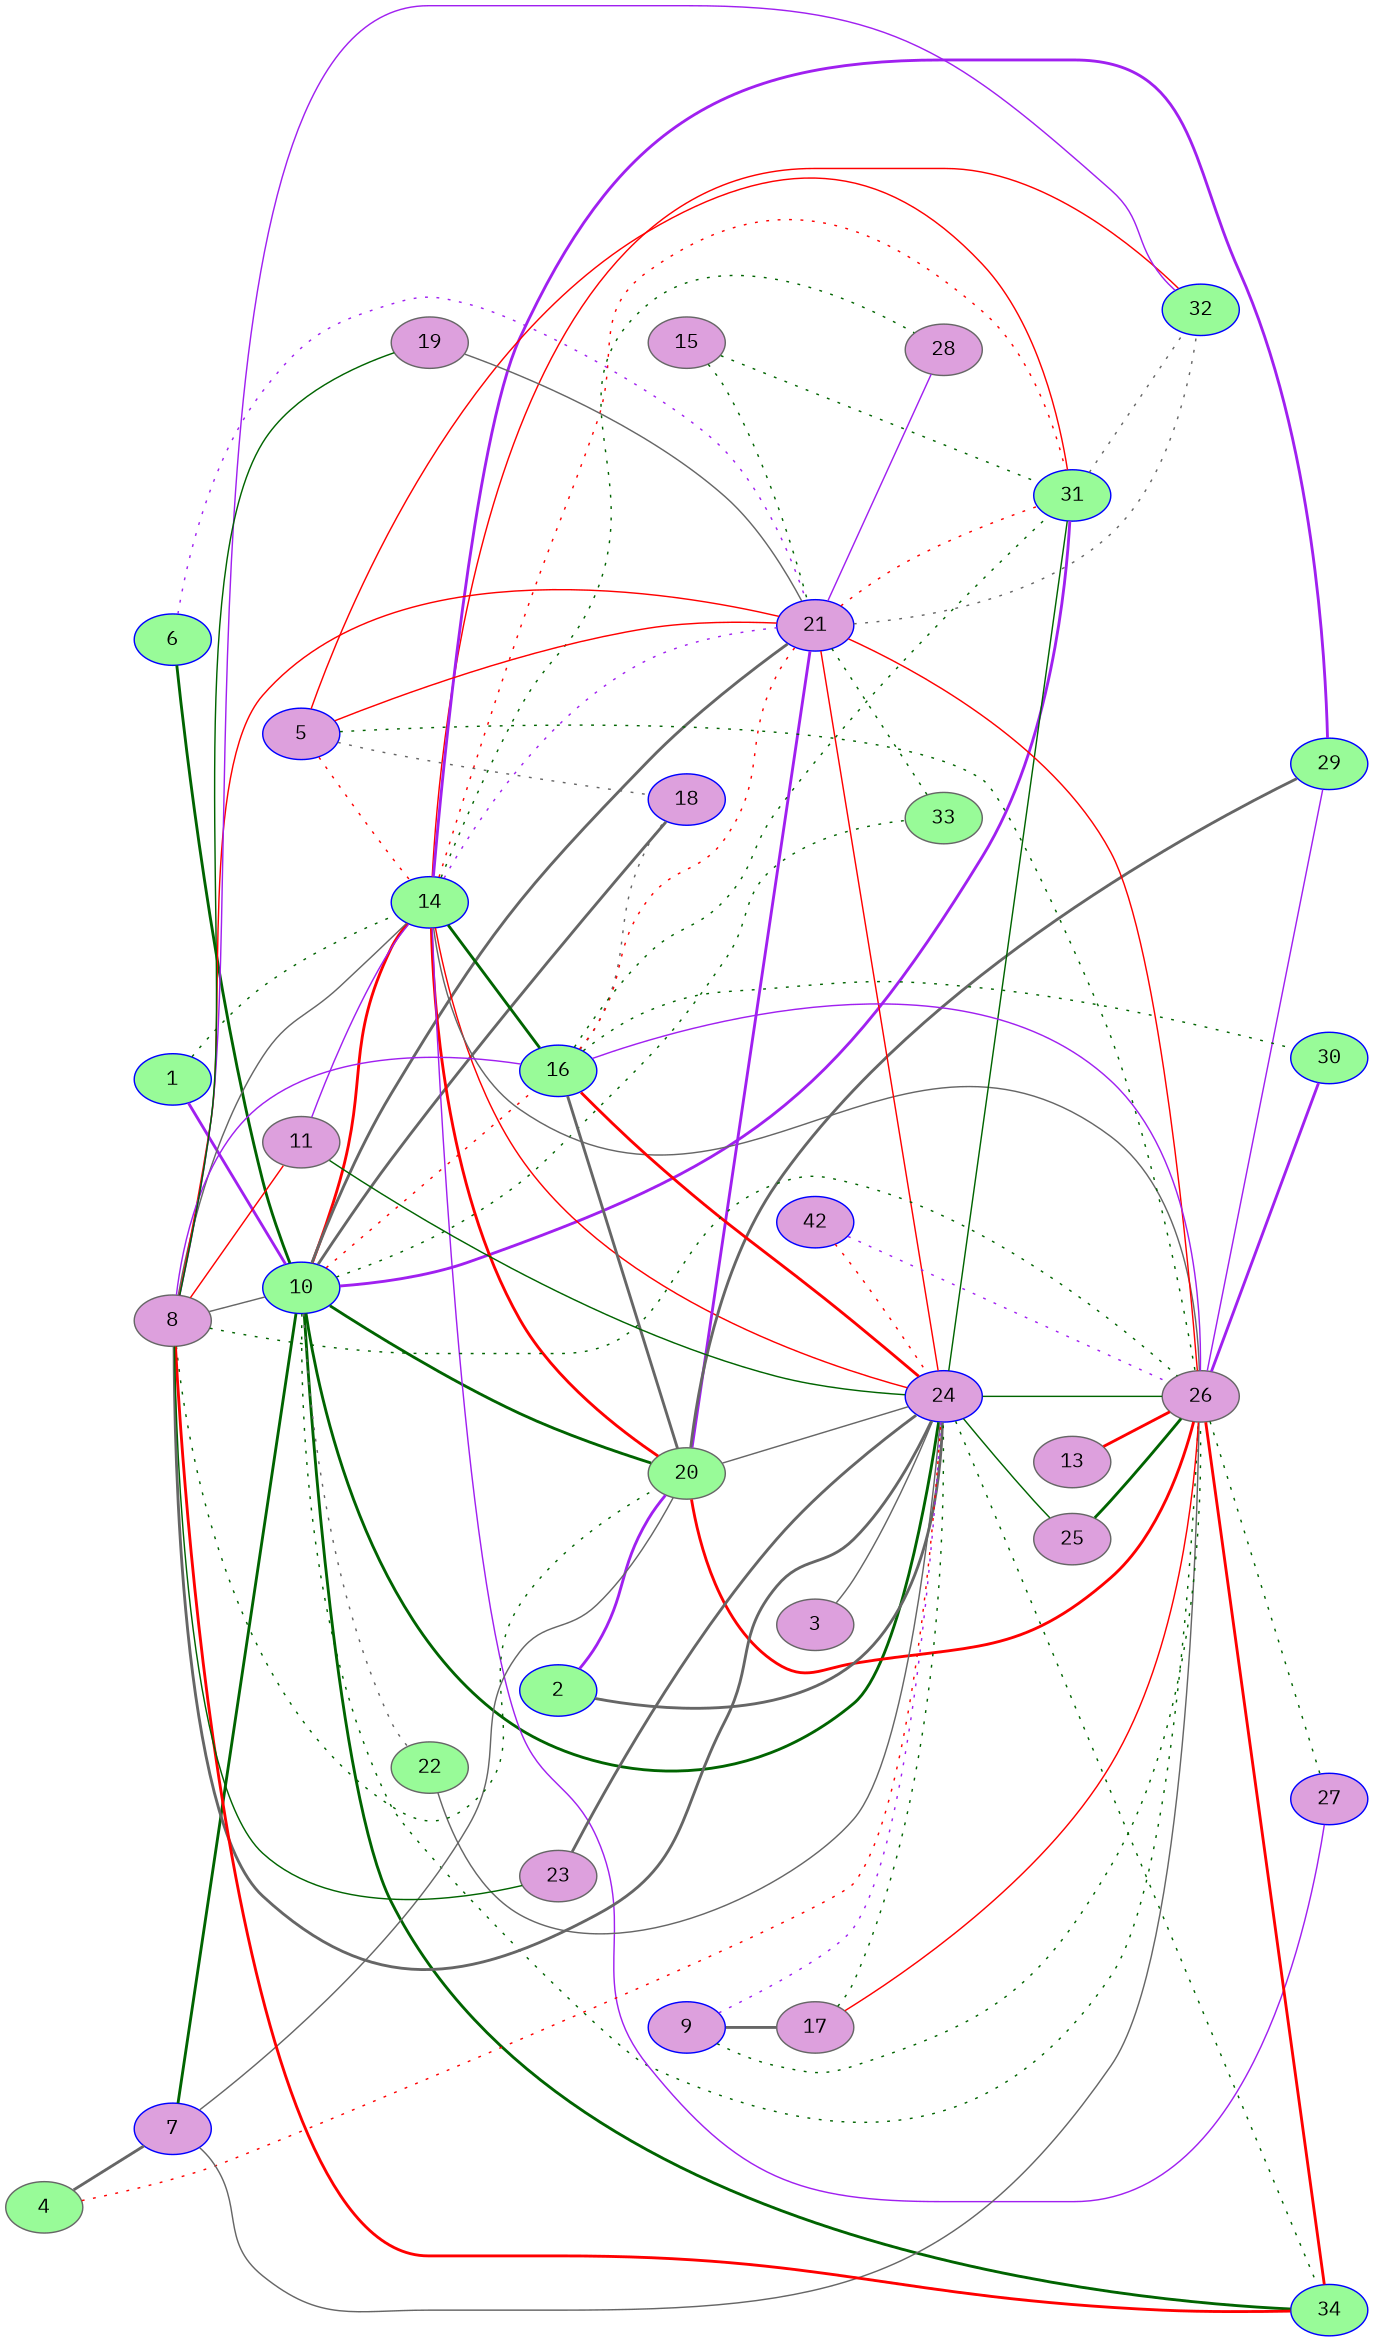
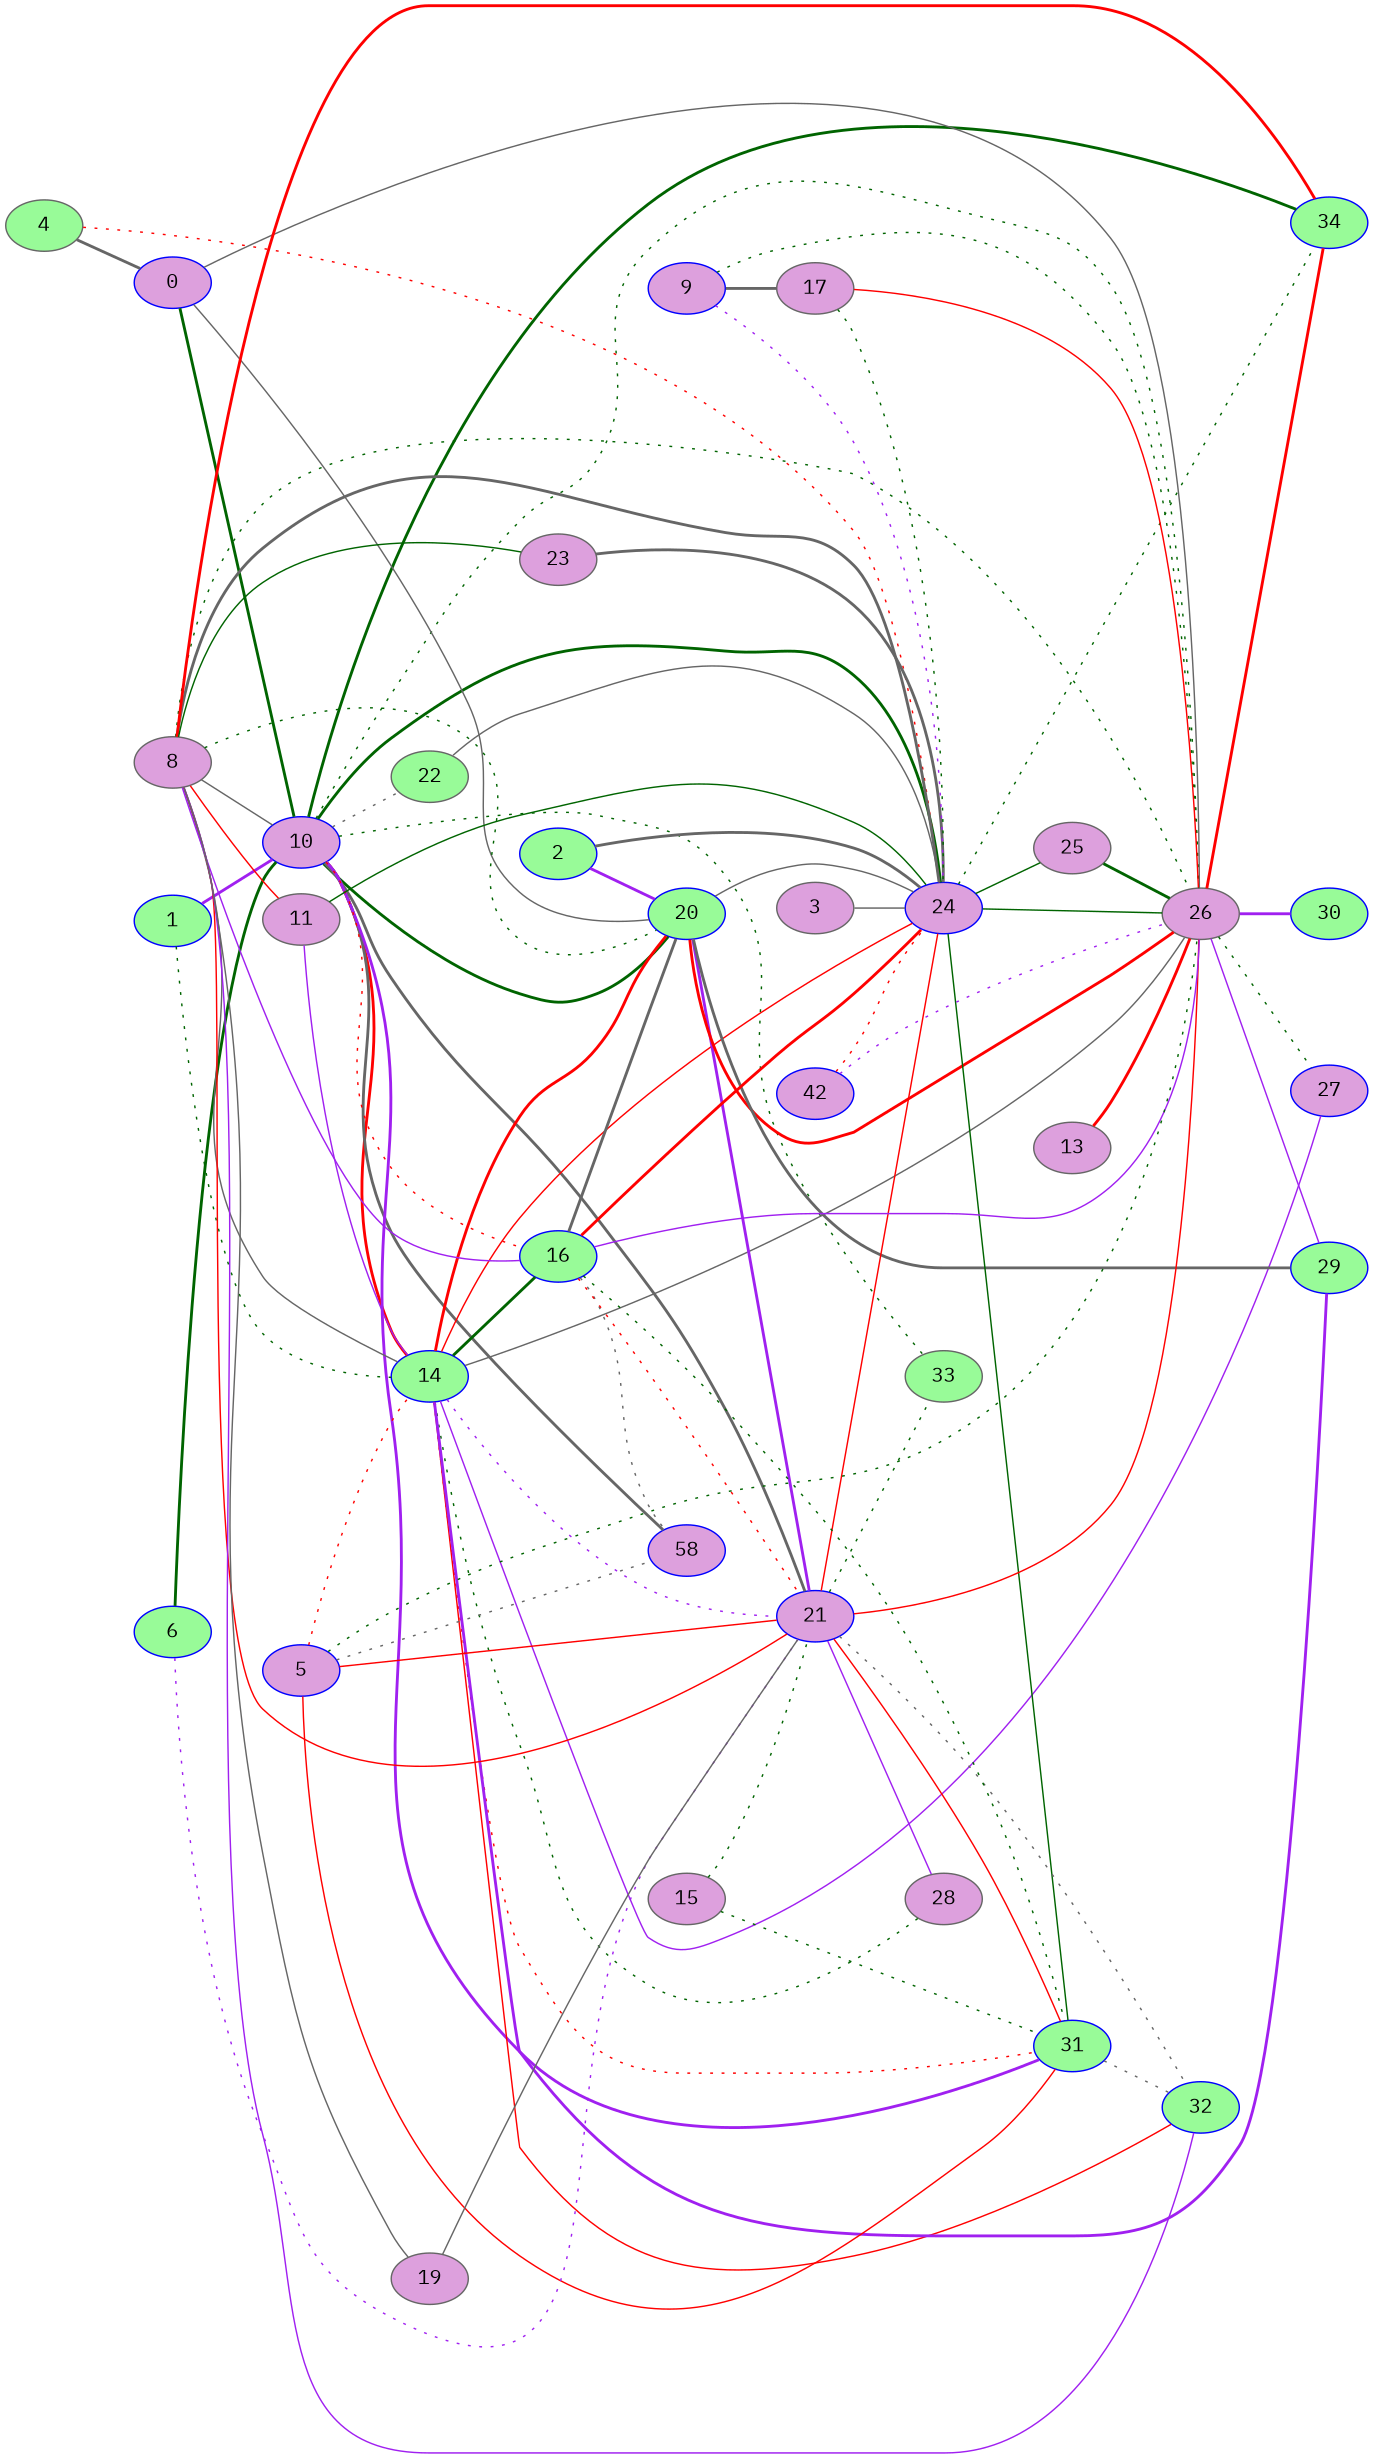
edge "31" -- "21": style dotted -> solid
edge "19" -- "8": color darkgreen -> gray40
node "18": label "18" -> "58"
edge "30" -- "16": removed
node "10": fillcolor palegreen -> plum
node "20": color gray40 -> blue
node "7": label "7" -> "0"
